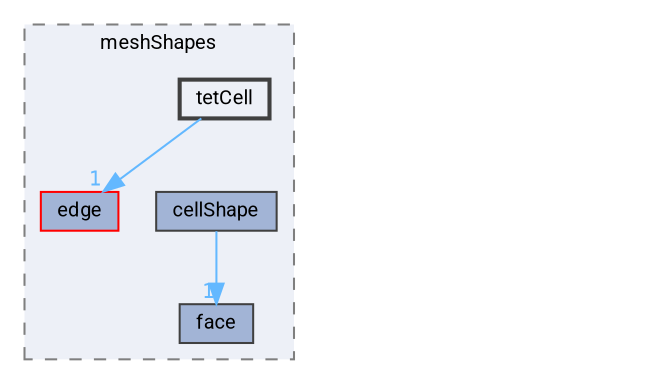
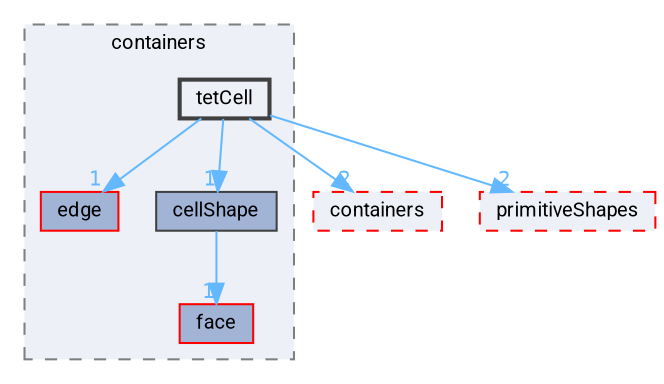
cluster "meshShapes": label "meshShapes" -> "containers"
edge "tetCell" -> "cellShape": added
node "containers": added
node "primitiveShapes": added
node "face": color grey25 -> red
